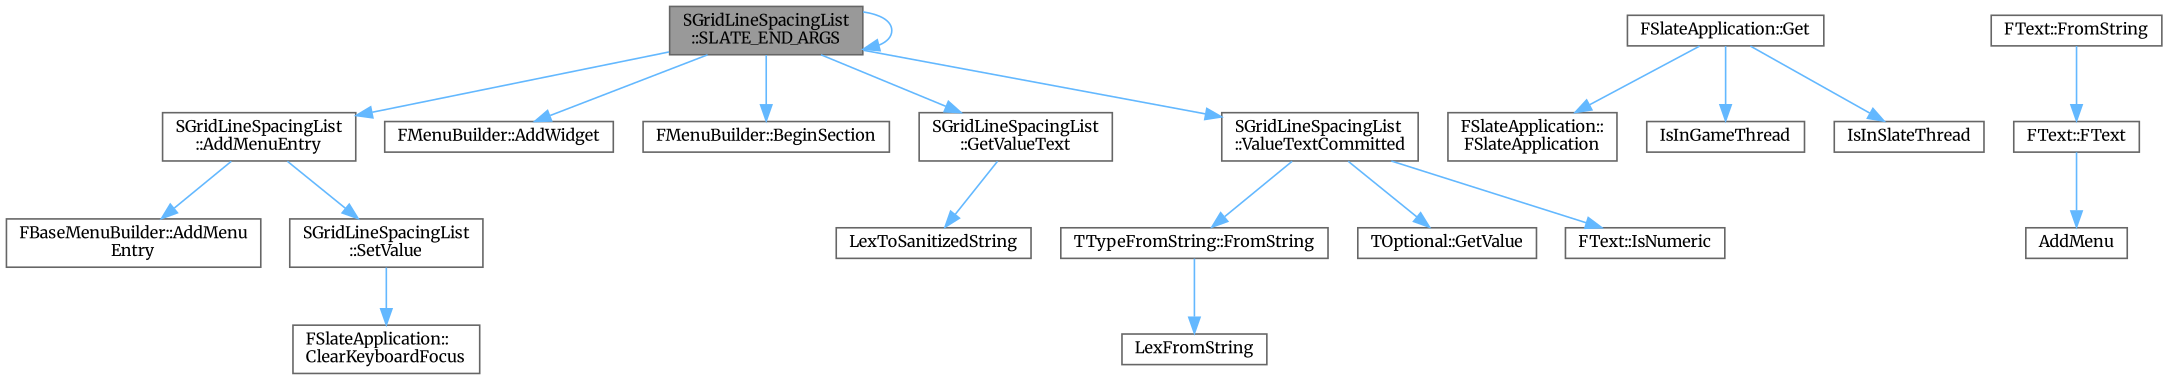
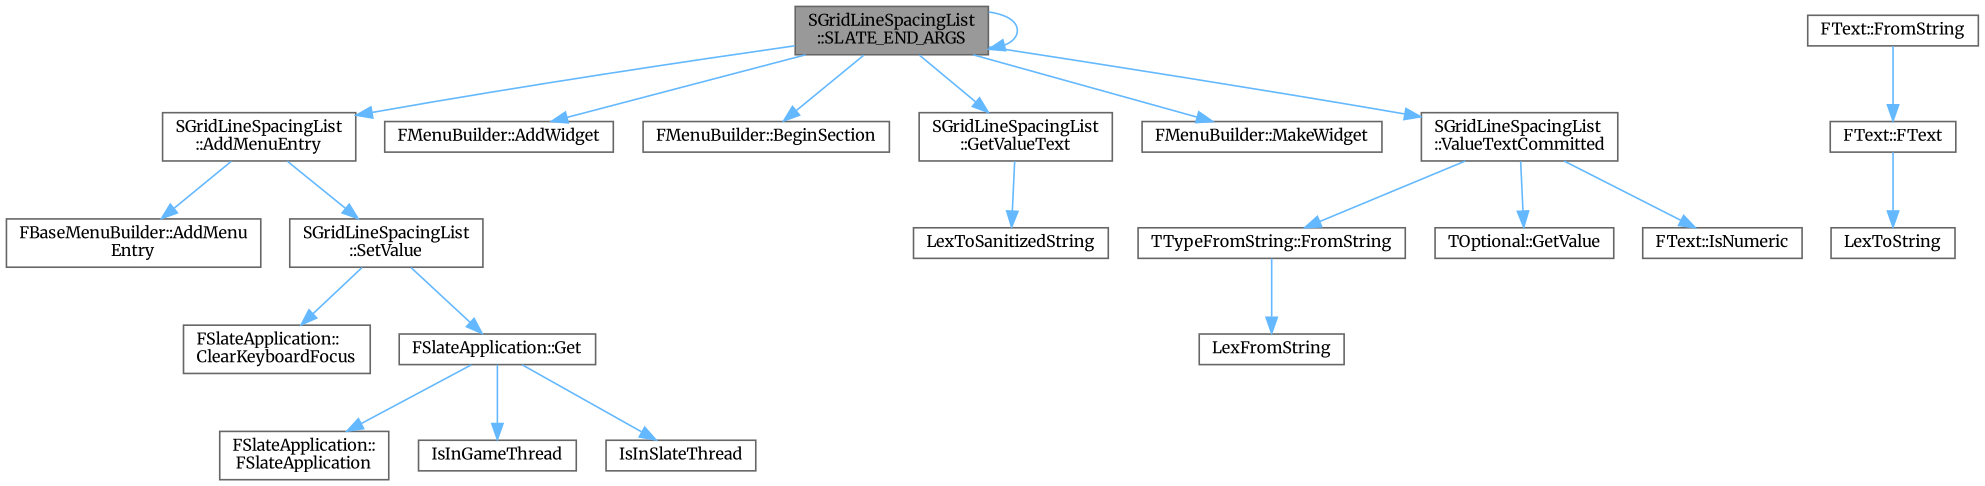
node "FMenuBuilder::MakeWidget": added
node "AddMenu": label "AddMenu" -> "LexToString"
edge "SGridLineSpacingList ::SetValue" -> "FSlateApplication::Get": added
